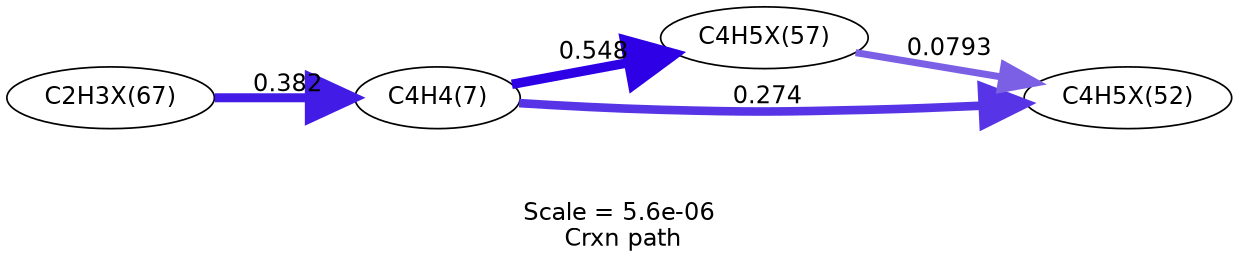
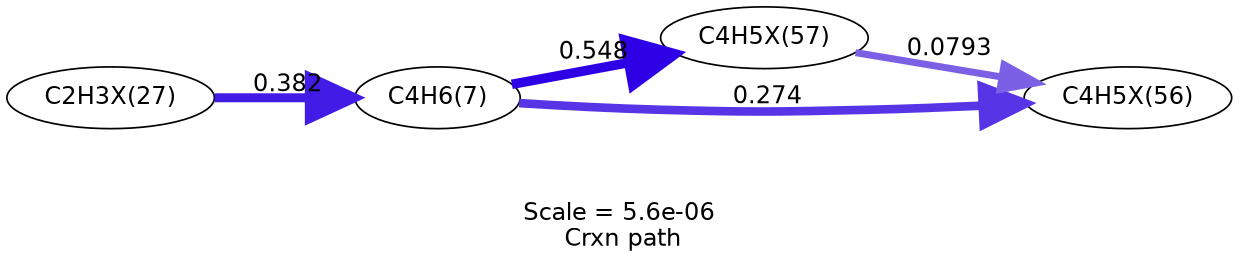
node "C2H3X(67)": label "C2H3X(67)" -> "C2H3X(27)"
node "C4H4(7)": label "C4H4(7)" -> "C4H6(7)"
node "C4H5X(52)": label "C4H5X(52)" -> "C4H5X(56)"
